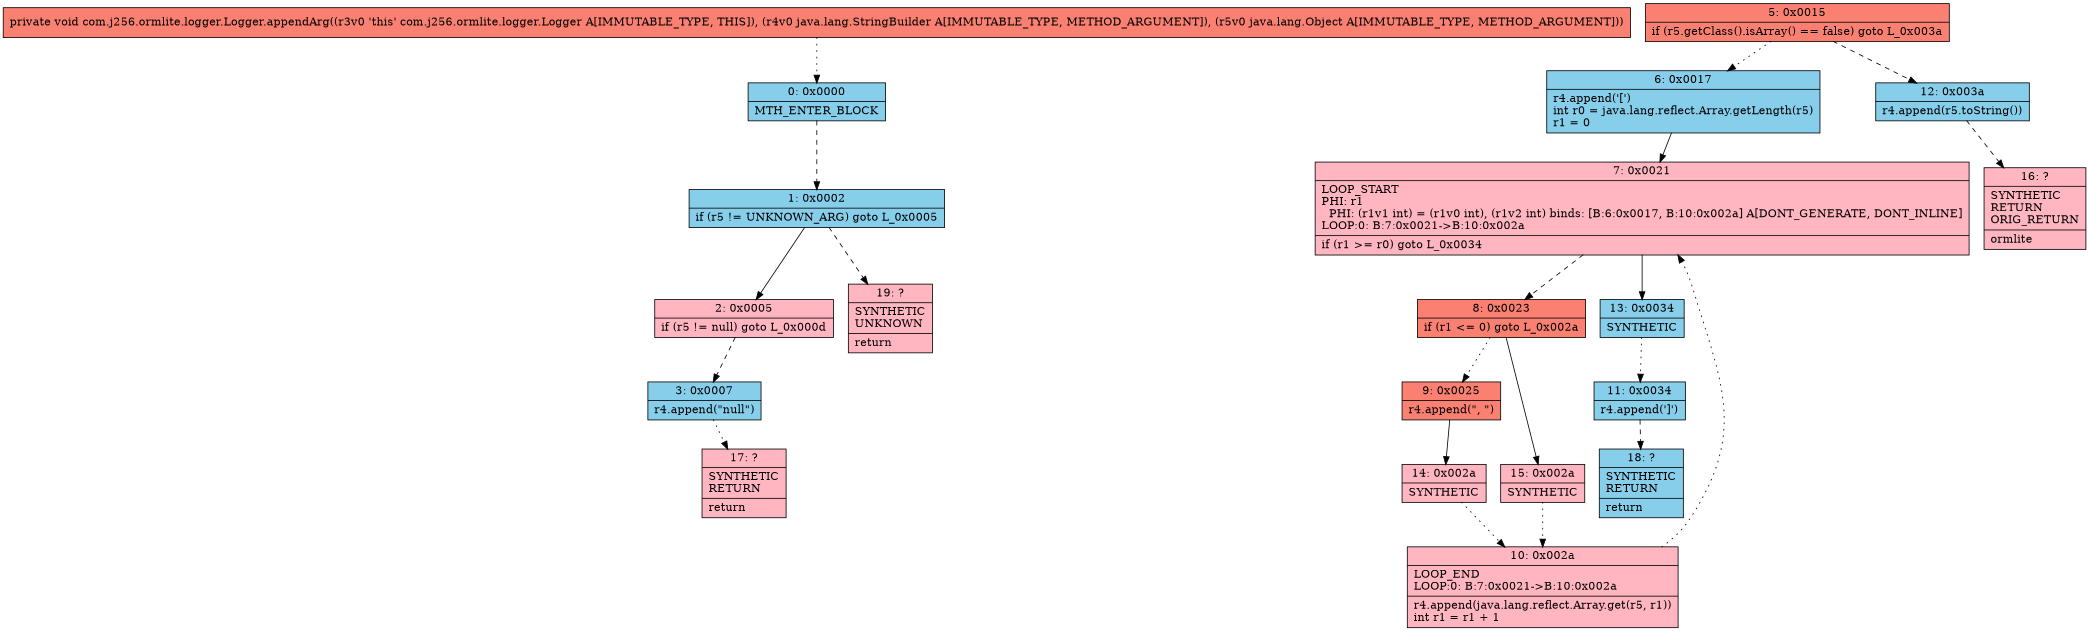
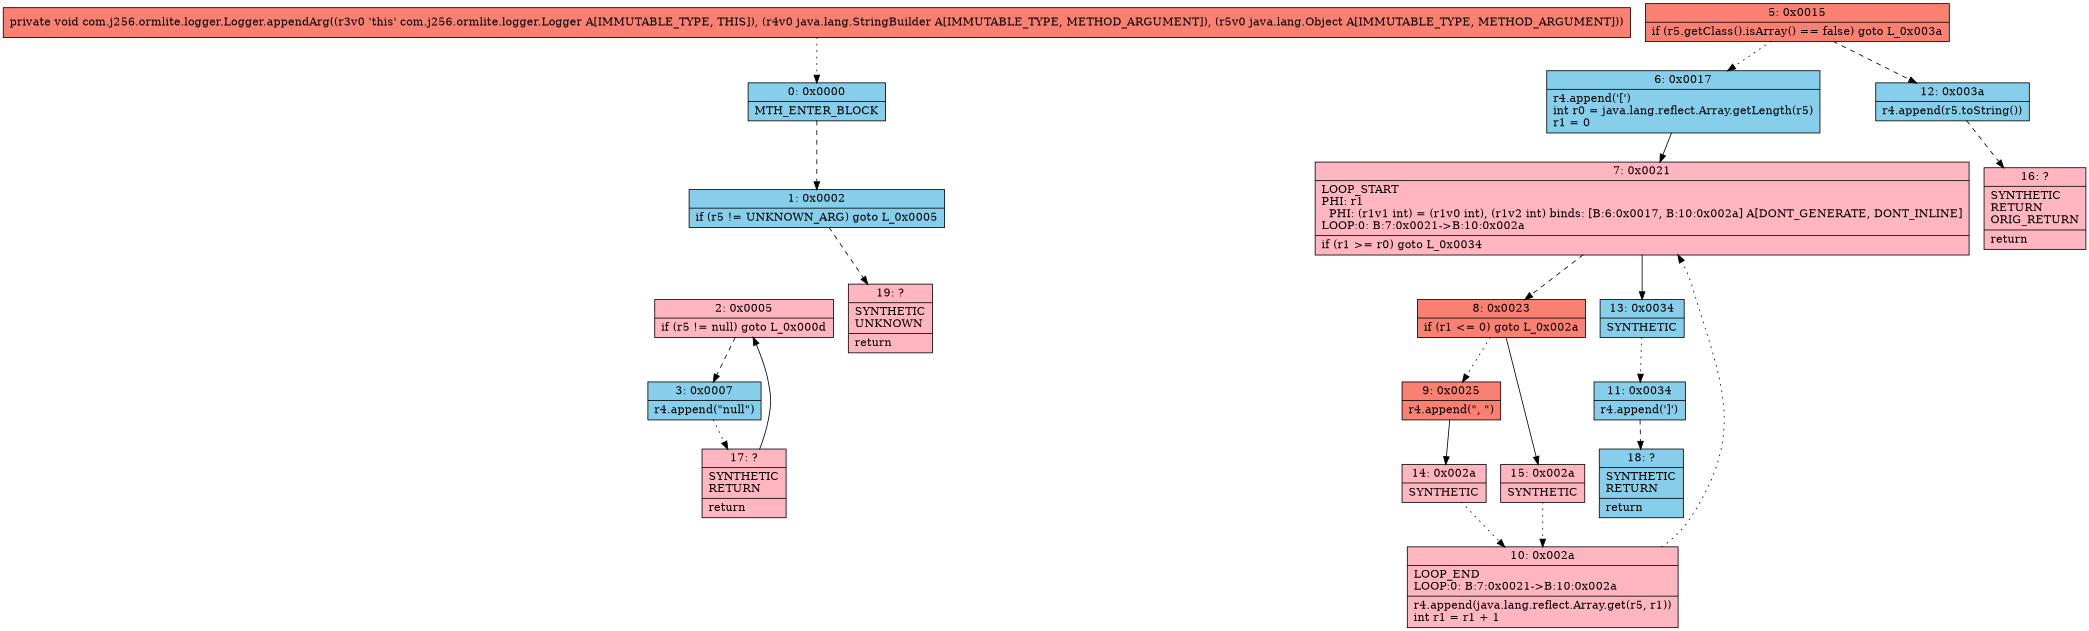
node "16: ?": text "ormlite" -> "return"
edge "1: 0x0002" -> "2: 0x0005": now "17: ?" -> "2: 0x0005"
